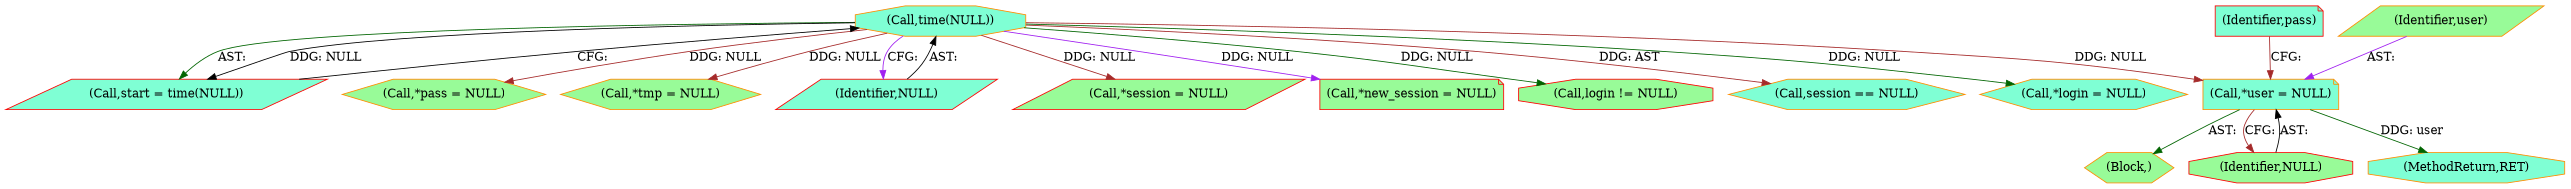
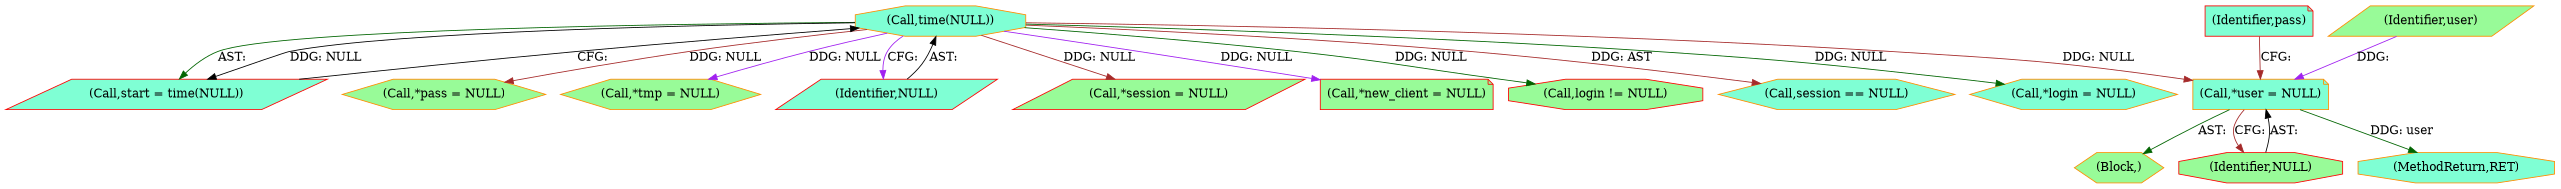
edge "(Call,time(NULL))" -> "(Call,*tmp = NULL)": color brown -> purple
edge "(Identifier,user)" -> "(Call,*user = NULL)": label "AST: " -> "DDG: "
node "(Call,*new_session = NULL)": label "(Call,*new_session = NULL)" -> "(Call,*new_client = NULL)"
